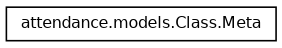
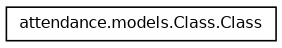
node "attendance.models.Class.Meta": label "attendance.models.Class.Meta" -> "attendance.models.Class.Class"
